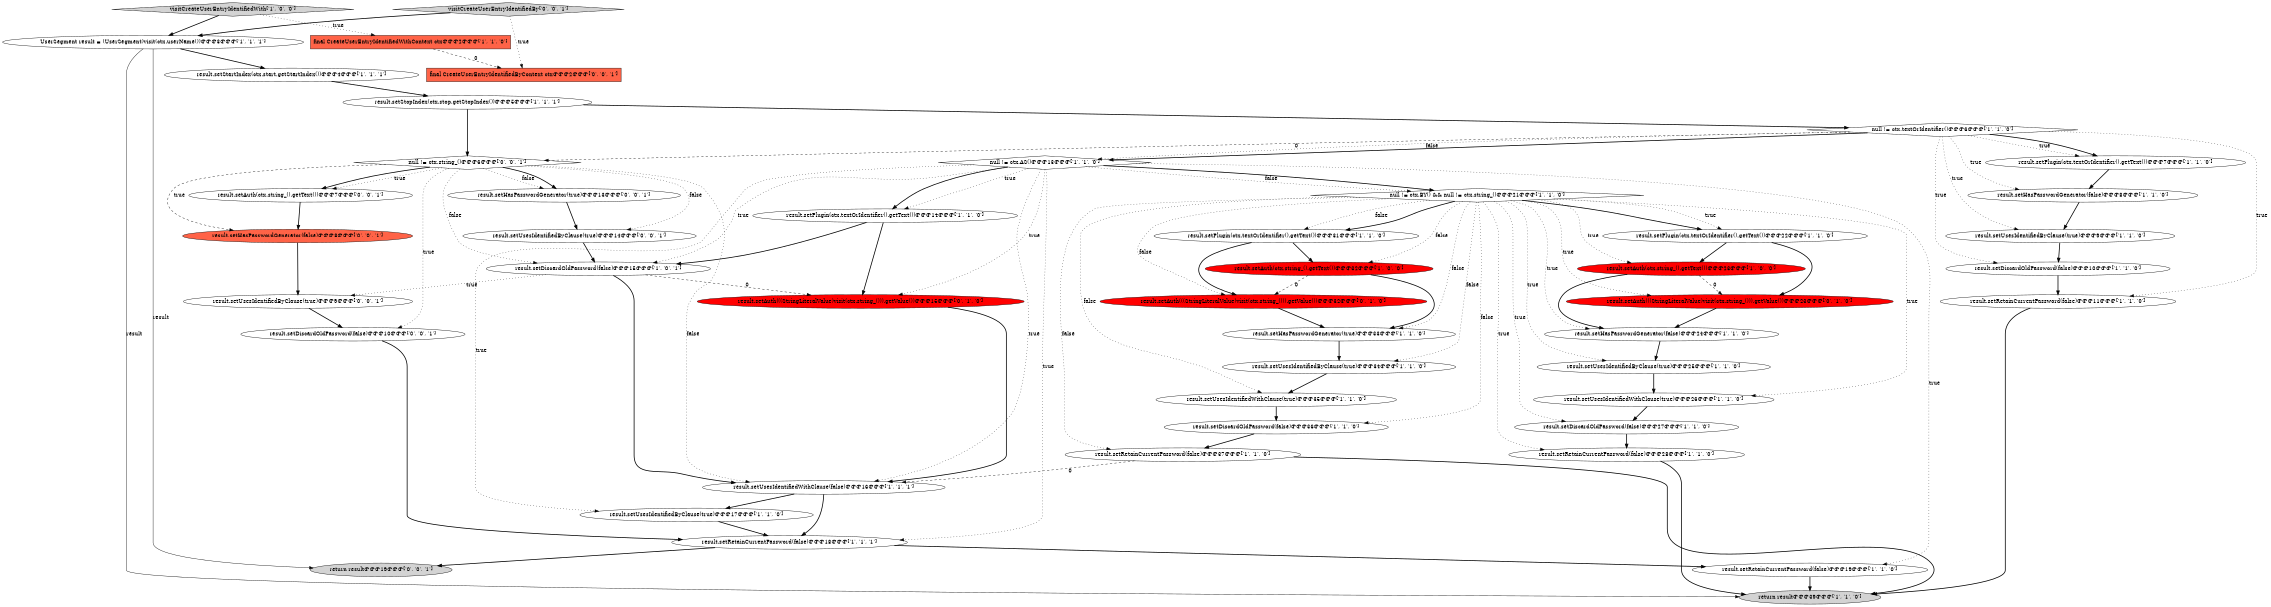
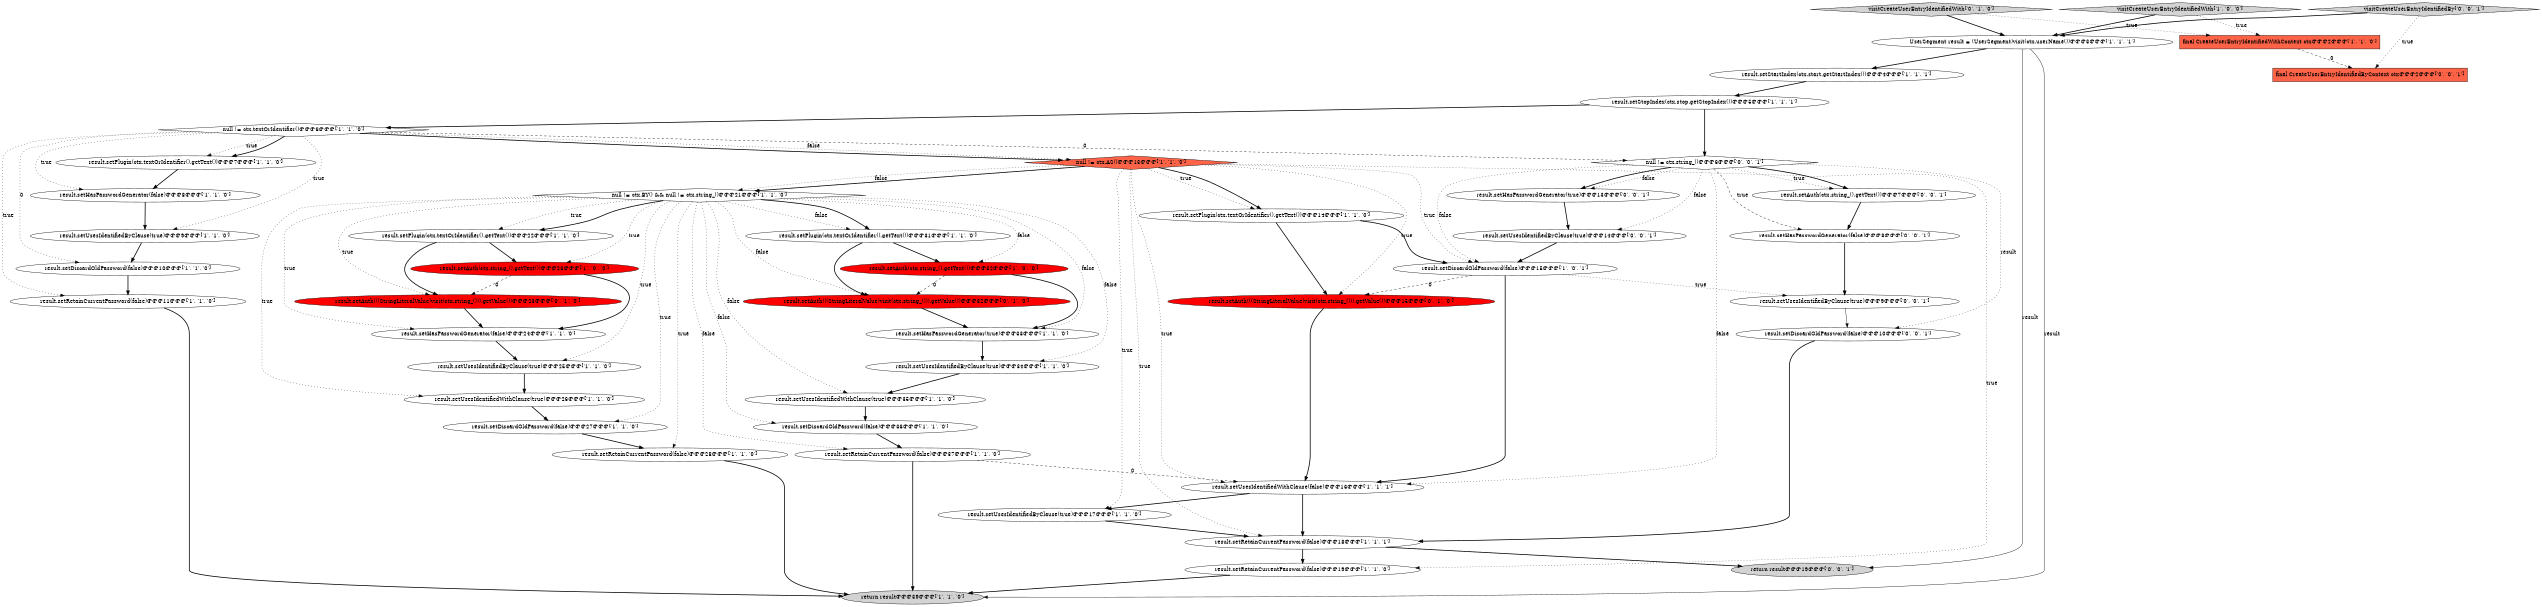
node "visitCreateUserEntryIdentifiedWith['0', '1', '0']": added
node "null != ctx.AS()@@@13@@@['1', '1', '0']": fillcolor white -> tomato
edge "null != ctx.textOrIdentifier()@@@6@@@['1', '1', '0']" -> "result.setDiscardOldPassword(false)@@@10@@@['1', '1', '0']": label "true" -> "0"
node "result.setHasPasswordGenerator(false)@@@8@@@['0', '0', '1']": fillcolor tomato -> white
edge "null != ctx.string_()@@@6@@@['0', '0', '1']" -> "result.setDiscardOldPassword(false)@@@10@@@['0', '0', '1']": label "true" -> "result"
edge "result.setUsesIdentifiedByClause(true)@@@9@@@['0', '0', '1']" -> "result.setDiscardOldPassword(false)@@@10@@@['0', '0', '1']": style bold -> solid
